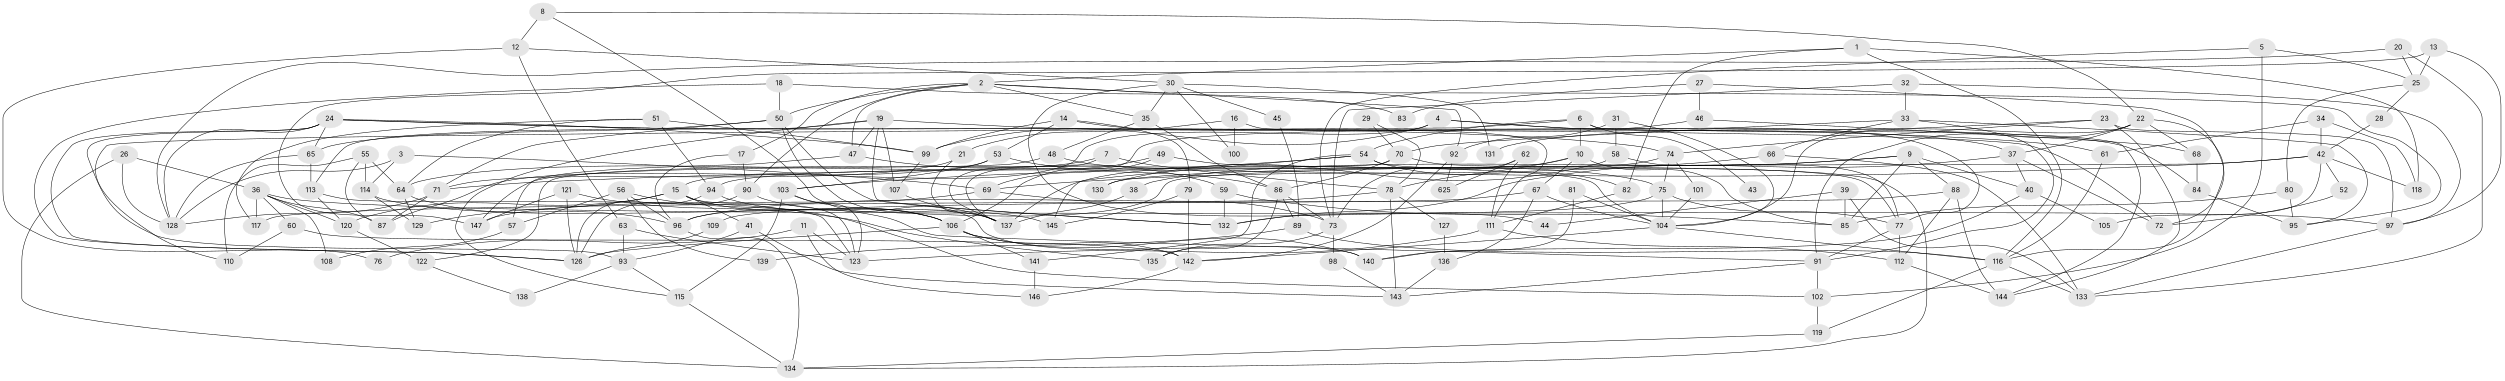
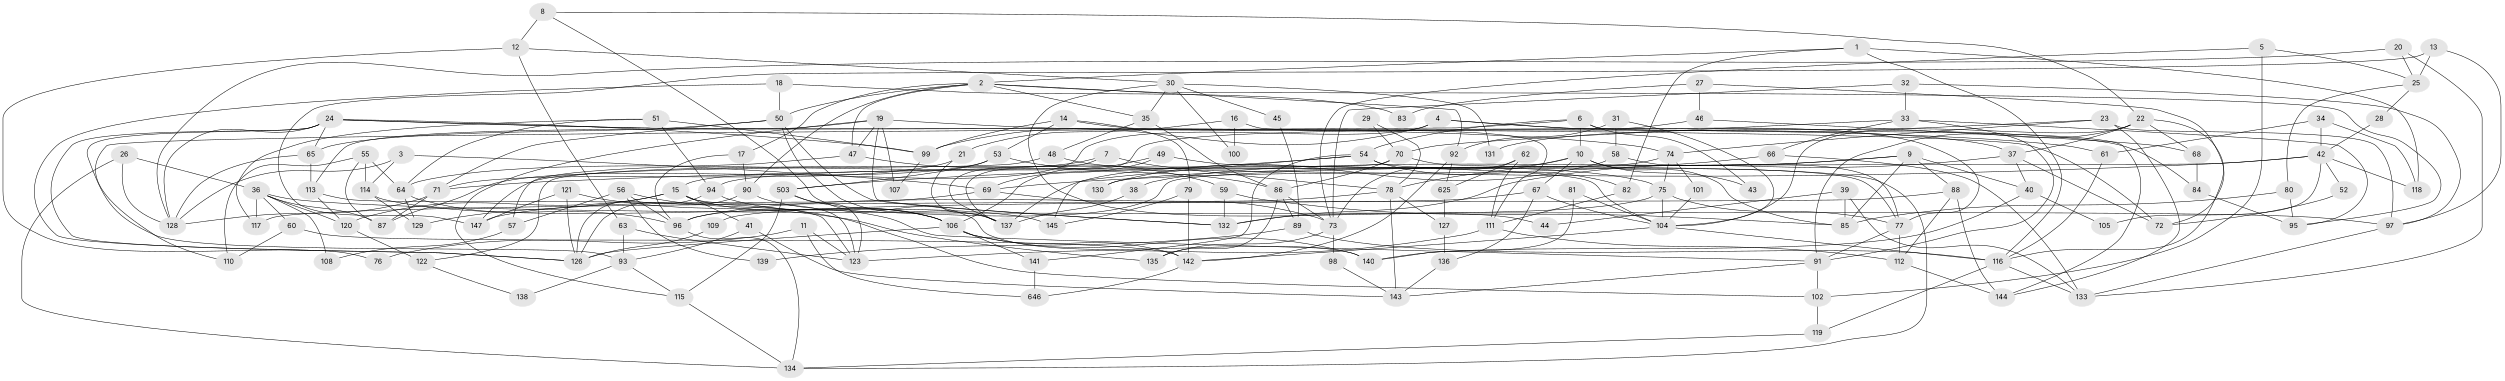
edge "10" -- "43": added
node "103": label "103" -> "503"
edge "107" -- "137": removed
edge "625" -- "127": added
node "146": label "146" -> "646"
